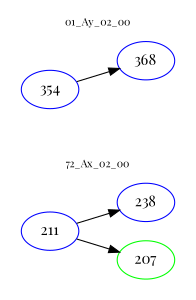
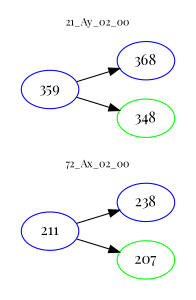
cluster "01_Ay_02_00": label "01_Ay_02_00" -> "21_Ay_02_00"
node "354": label "354" -> "359"
node "348": added
